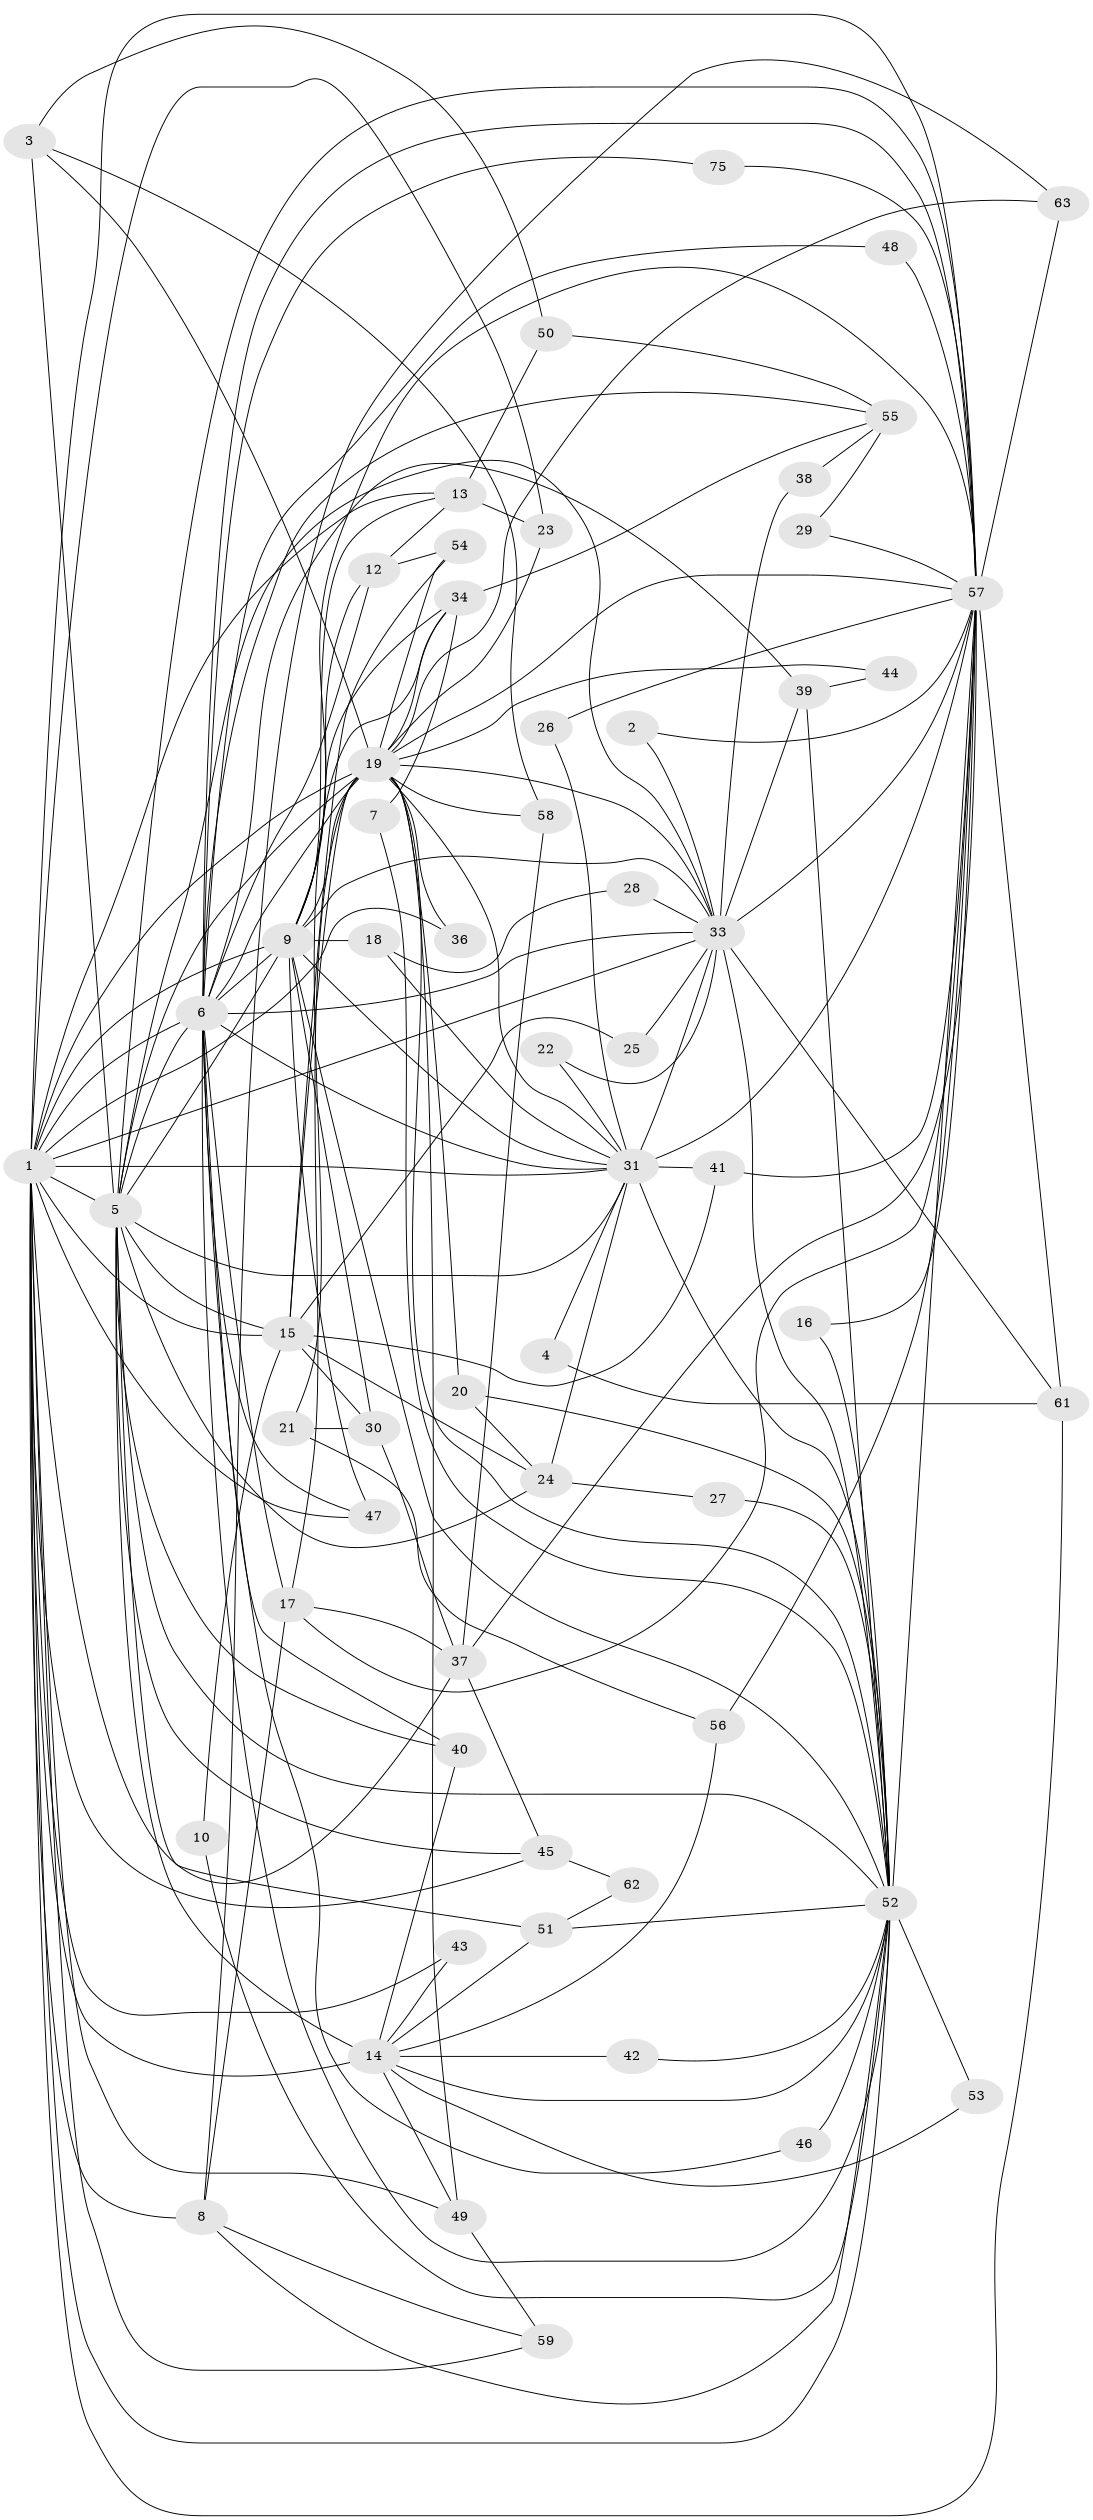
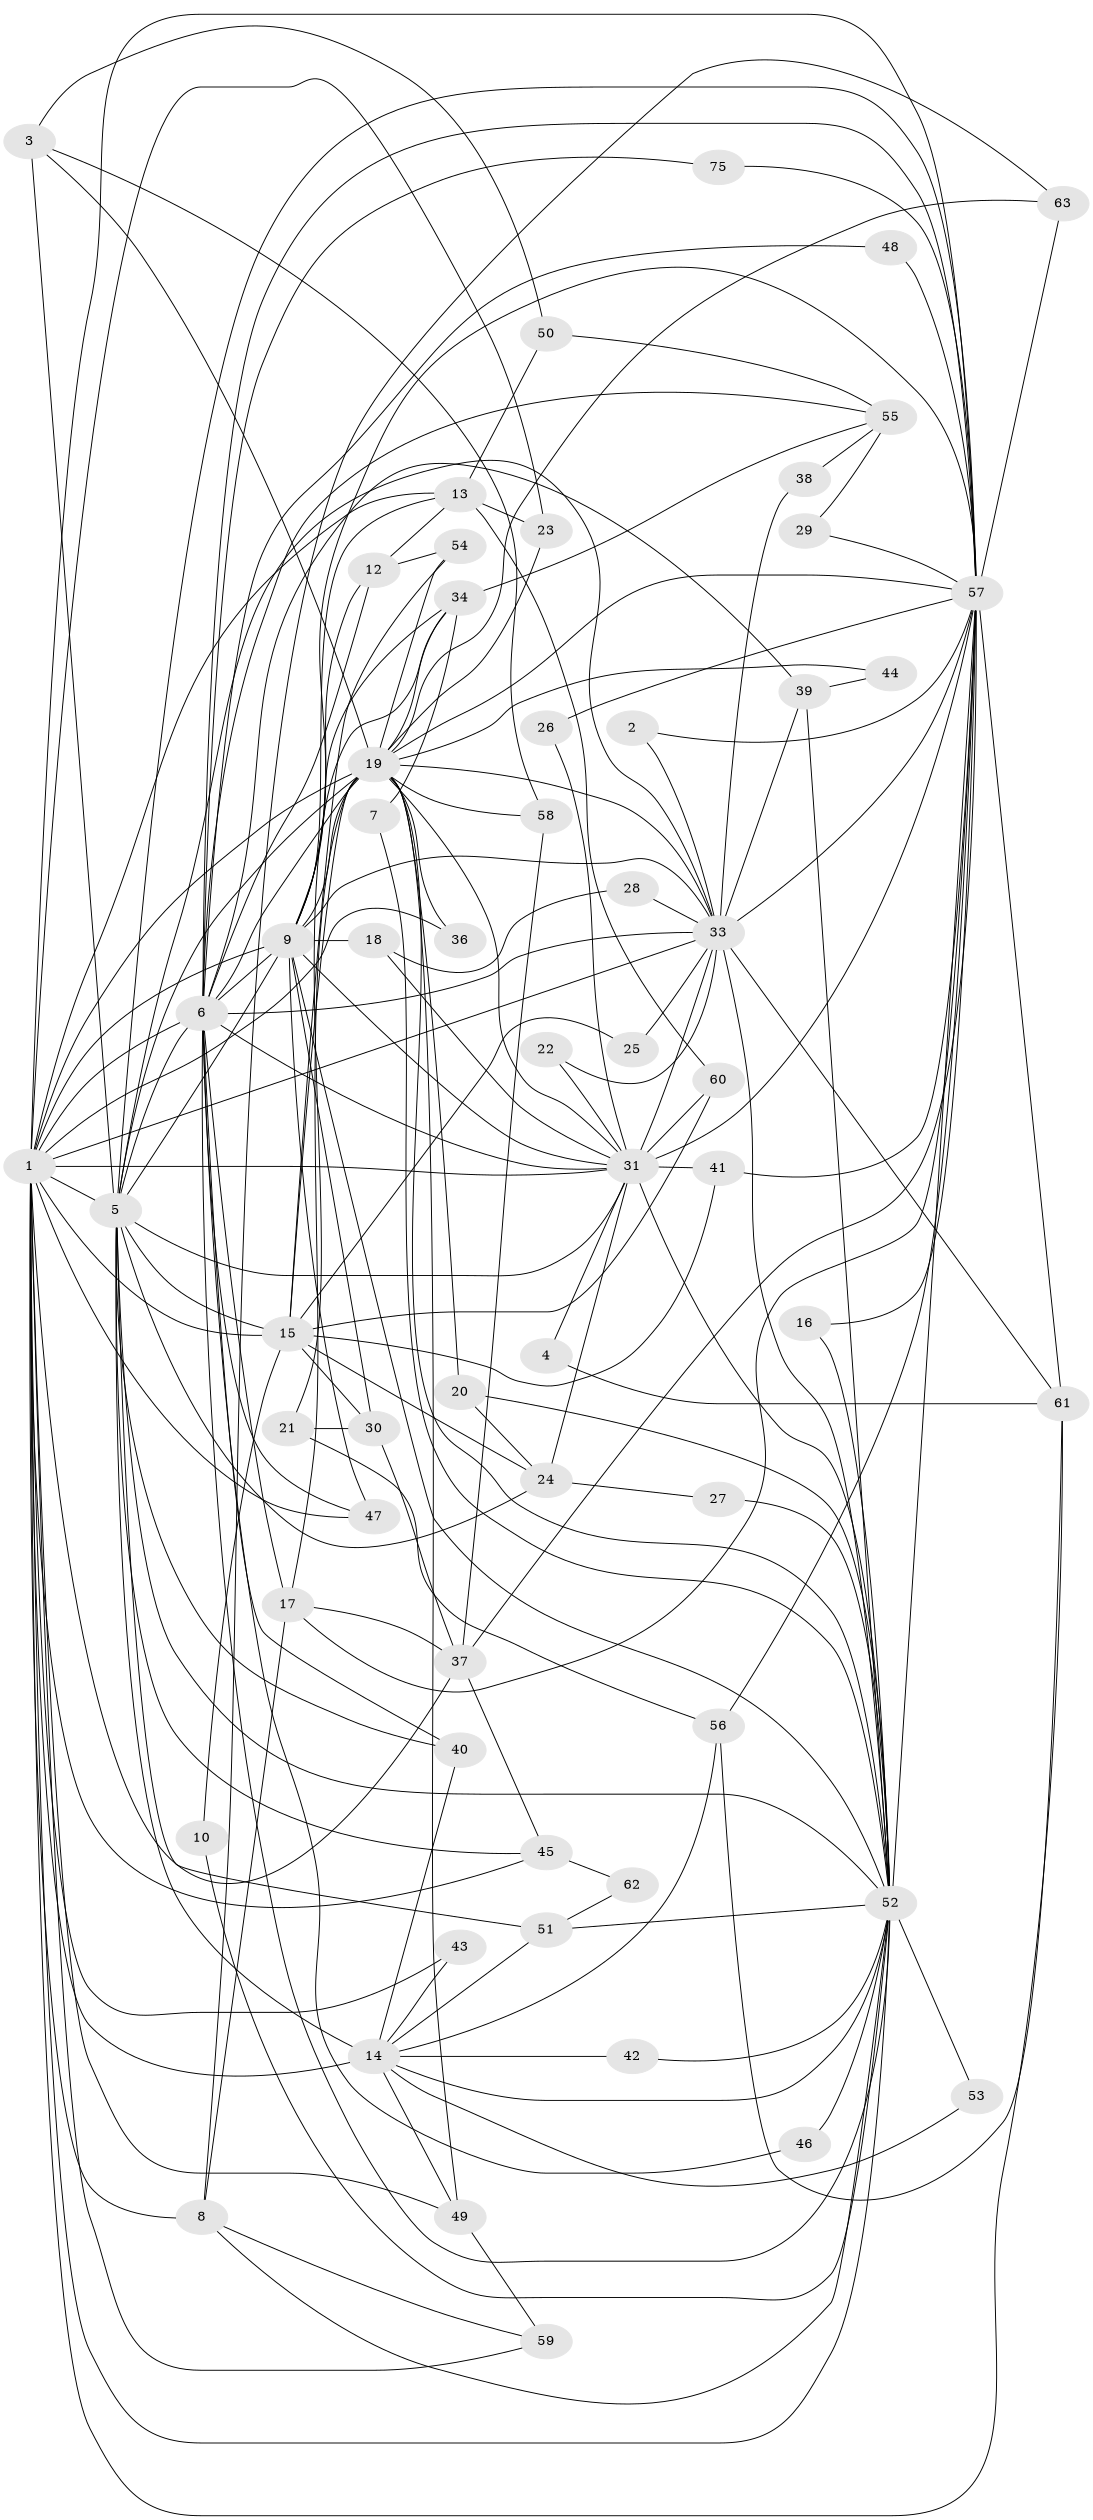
node "60": added
edge "61" -- "56": added
